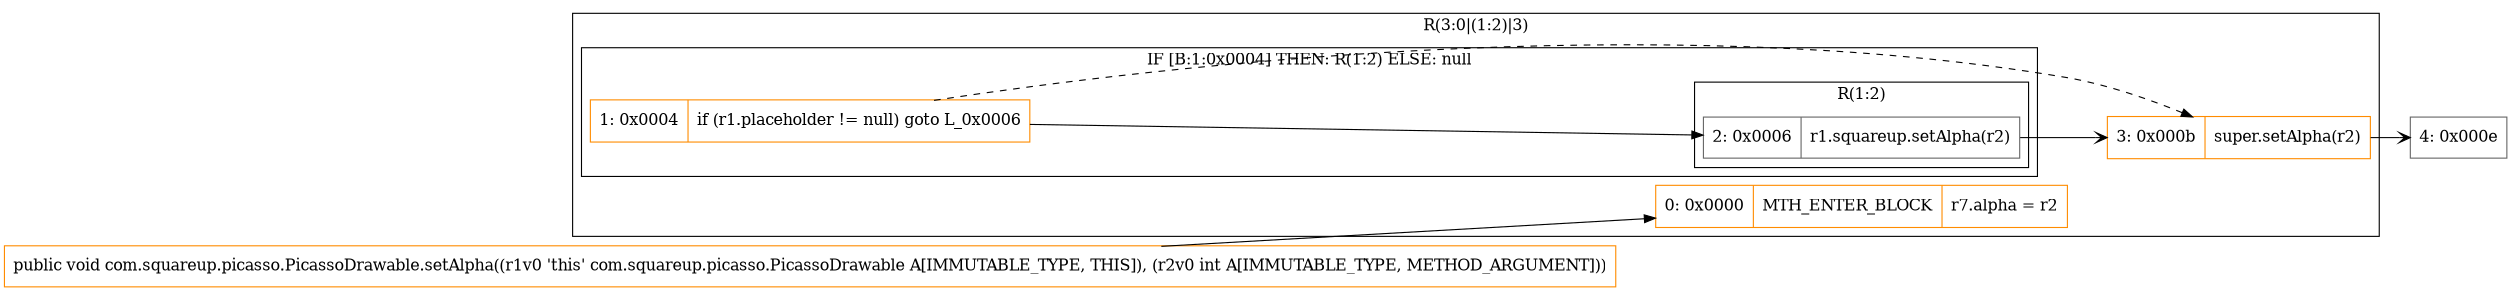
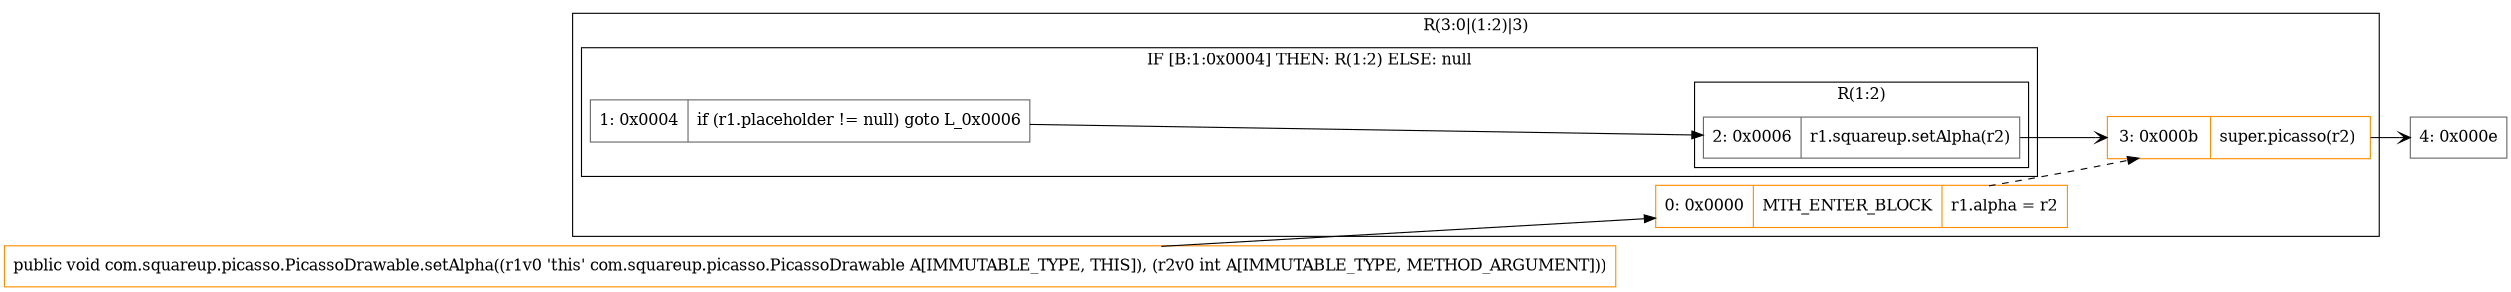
edge "1: 0x0004" -> "3: 0x000b": now "0: 0x0000" -> "3: 0x000b"
node "1: 0x0004": color darkorange -> gray40
node "3: 0x000b": text "super.setAlpha(r2)" -> "super.picasso(r2)"
node "0: 0x0000": text "r7.alpha = r2" -> "r1.alpha = r2"
